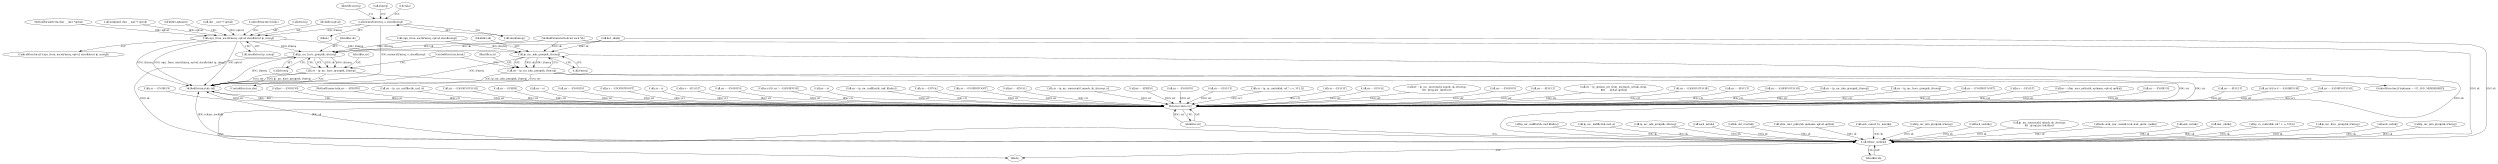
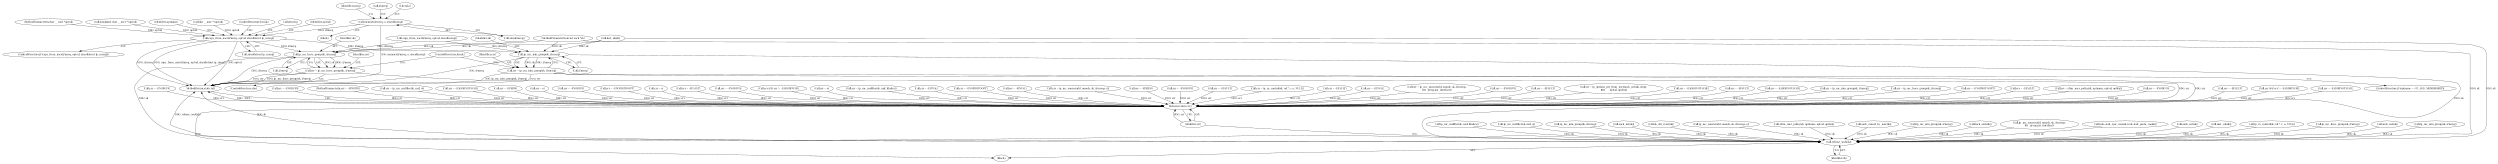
node "(Call,ip_mc_source(add, omode, sk, &mreqs, 0))": added
